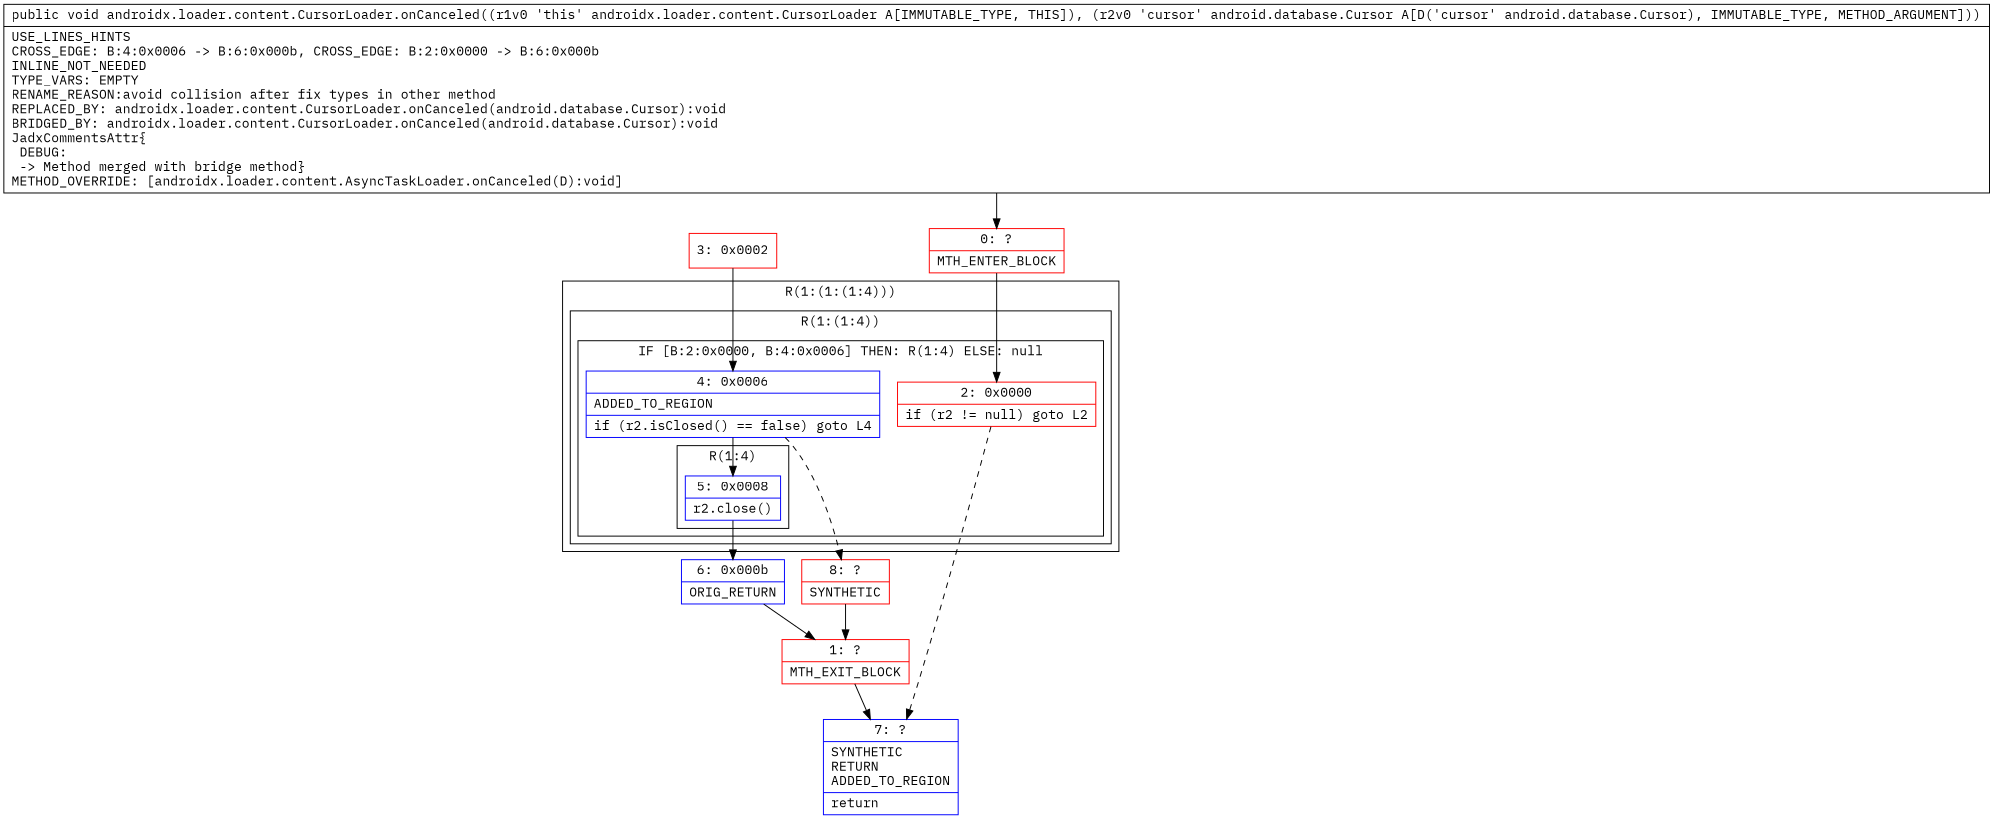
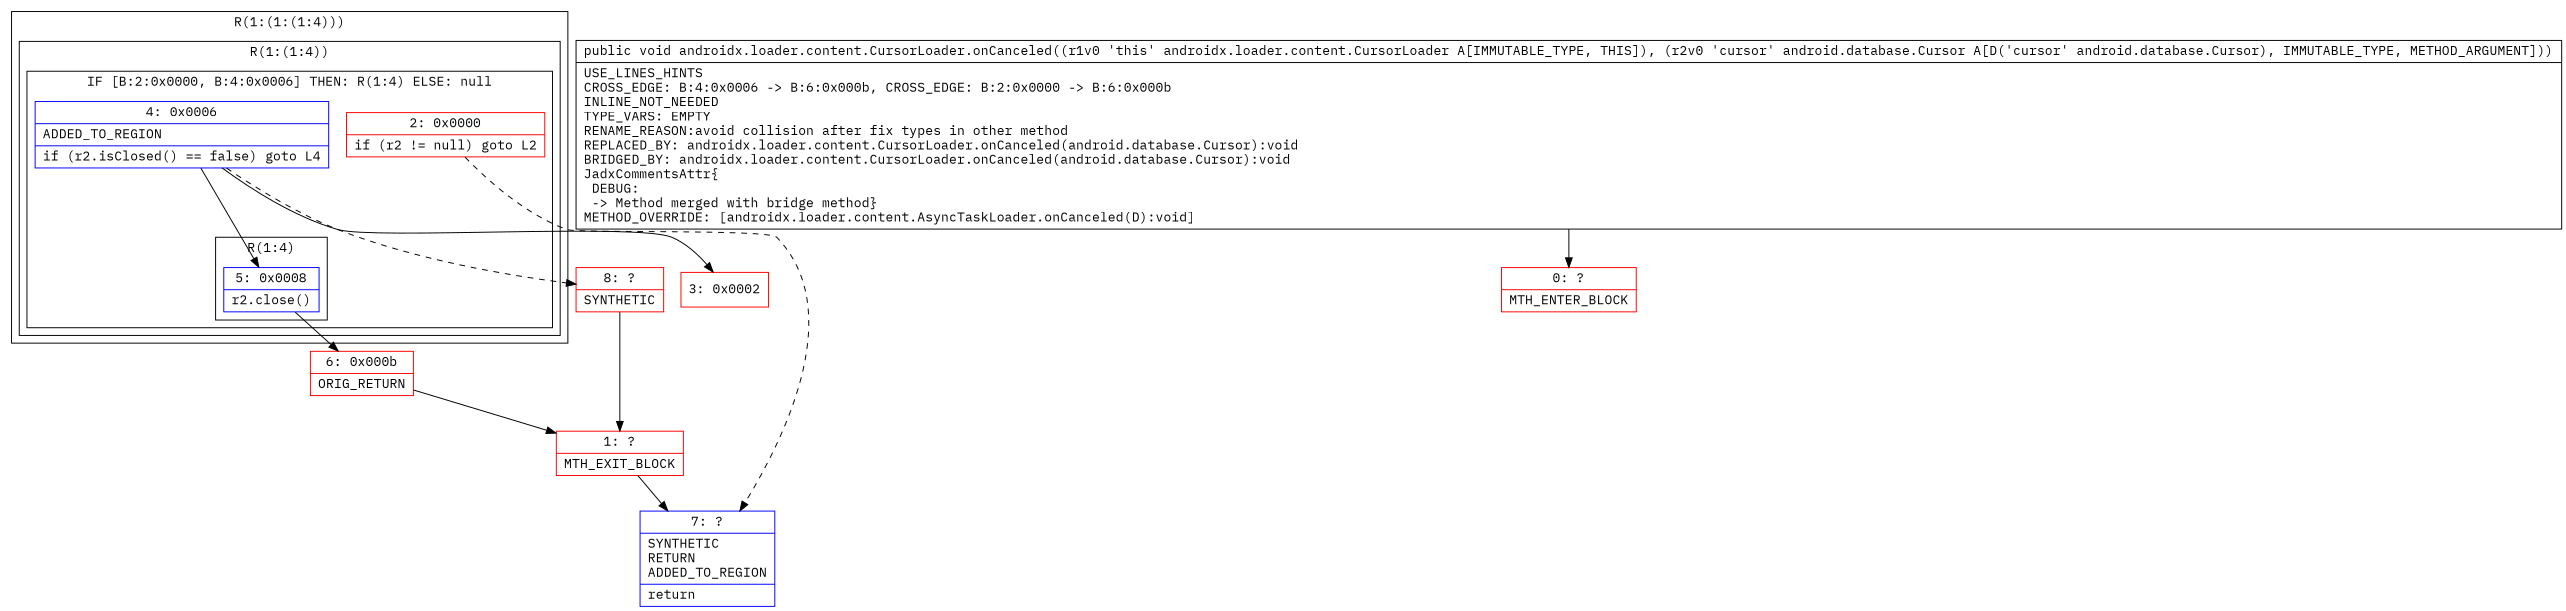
edge "3: 0x0002" -> "4: 0x0006": reversed
edge "0: ?" -> "2: 0x0000": removed
node "6: 0x000b": color blue -> red
